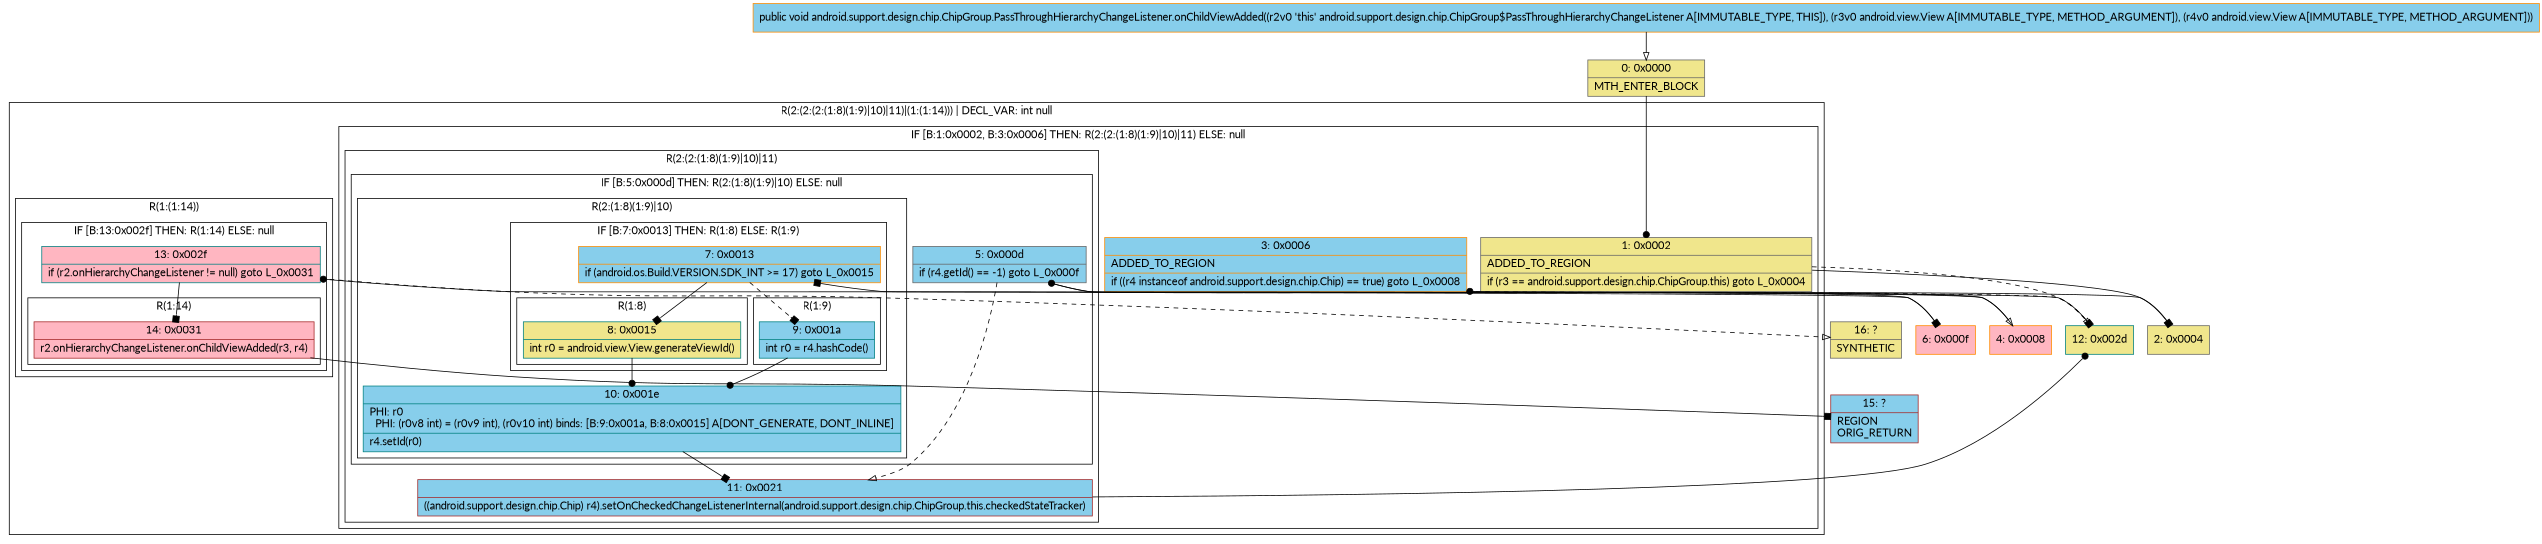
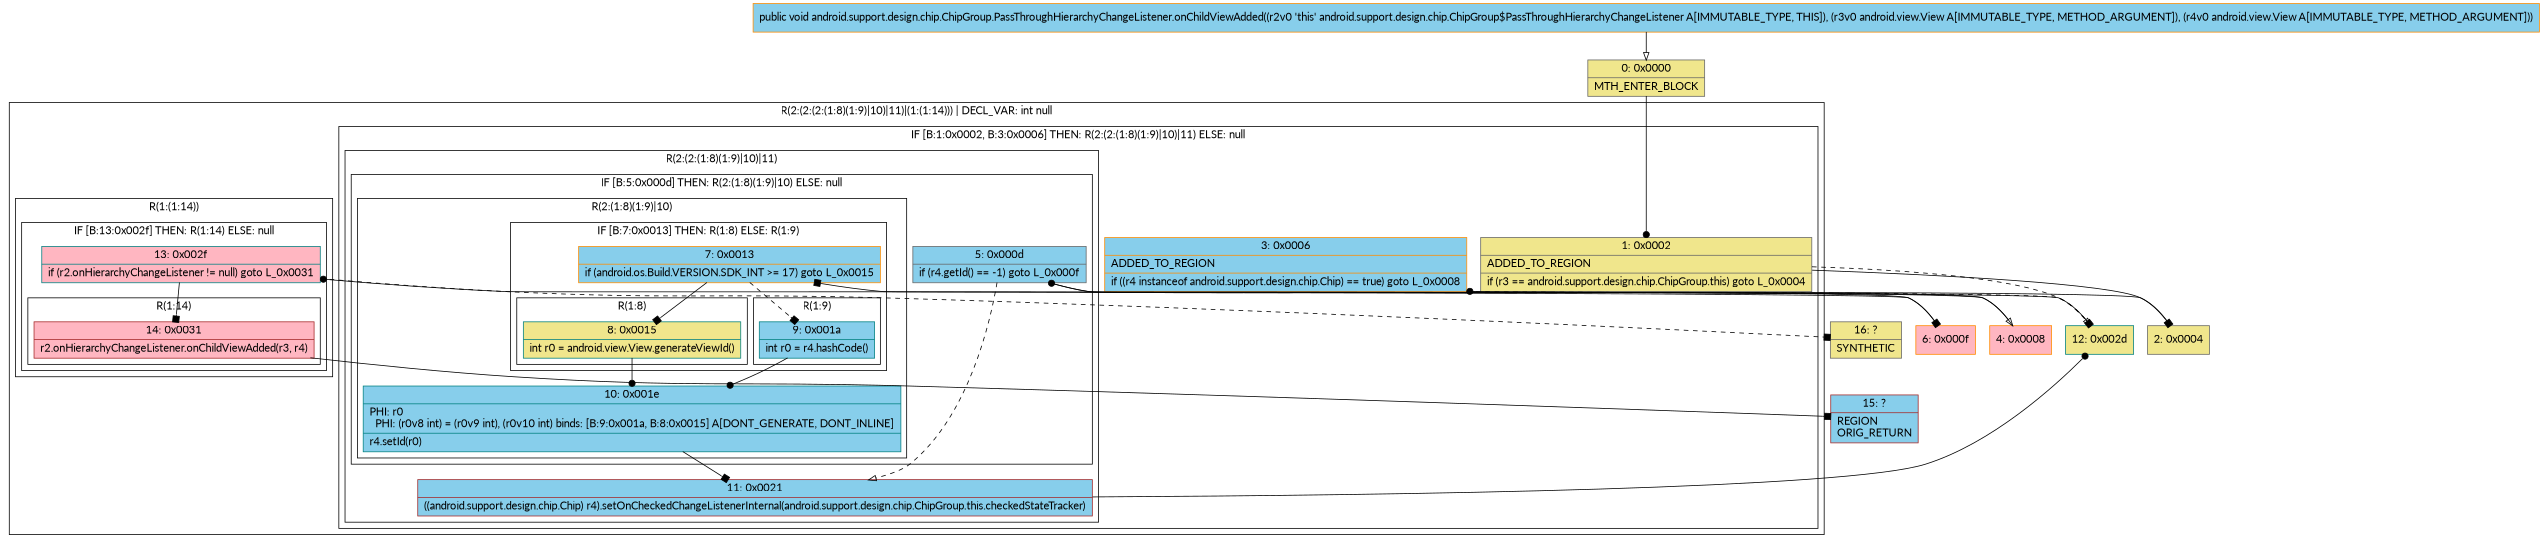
edge "13: 0x002f" -> "16: ?": arrowhead onormal -> box
